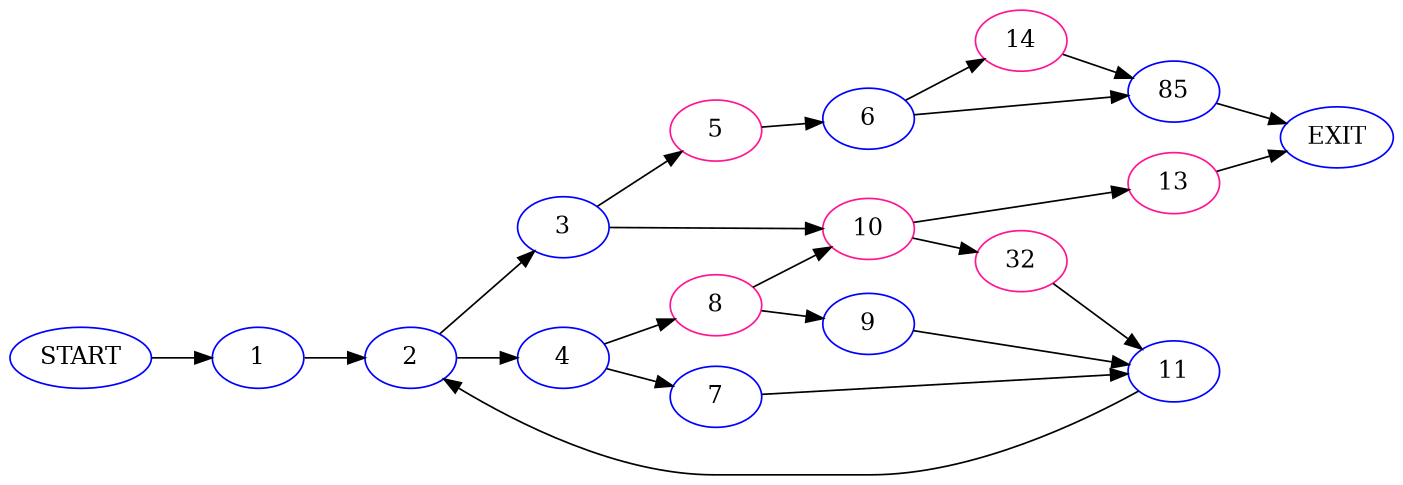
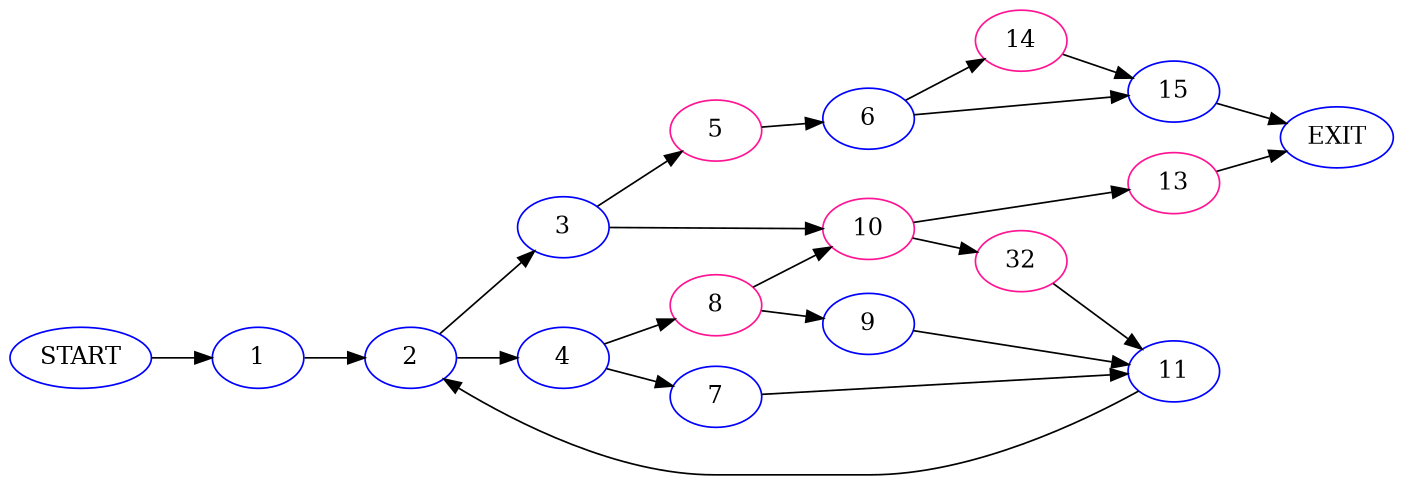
node "85": label "85" -> "15"
